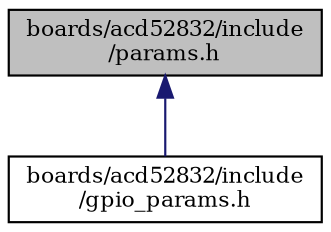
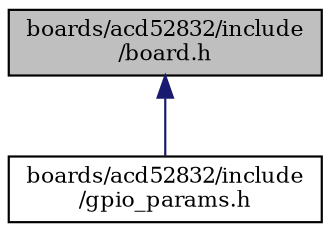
node "boards/acd52832/include /params.h": label "boards/acd52832/include /params.h" -> "boards/acd52832/include /board.h"
